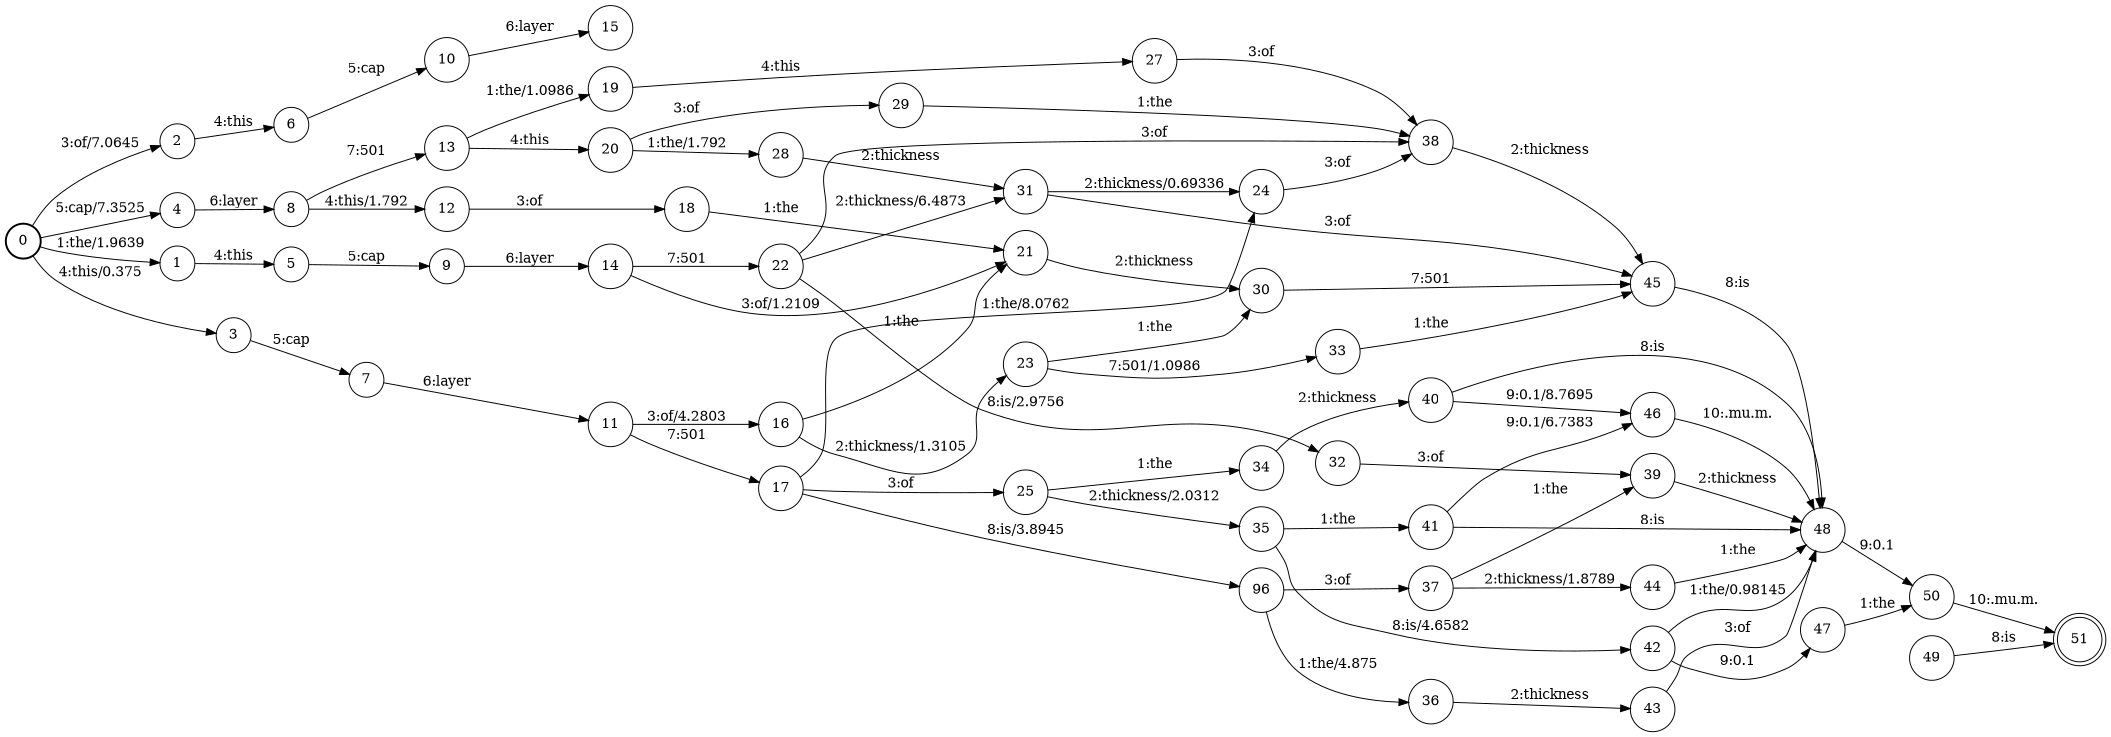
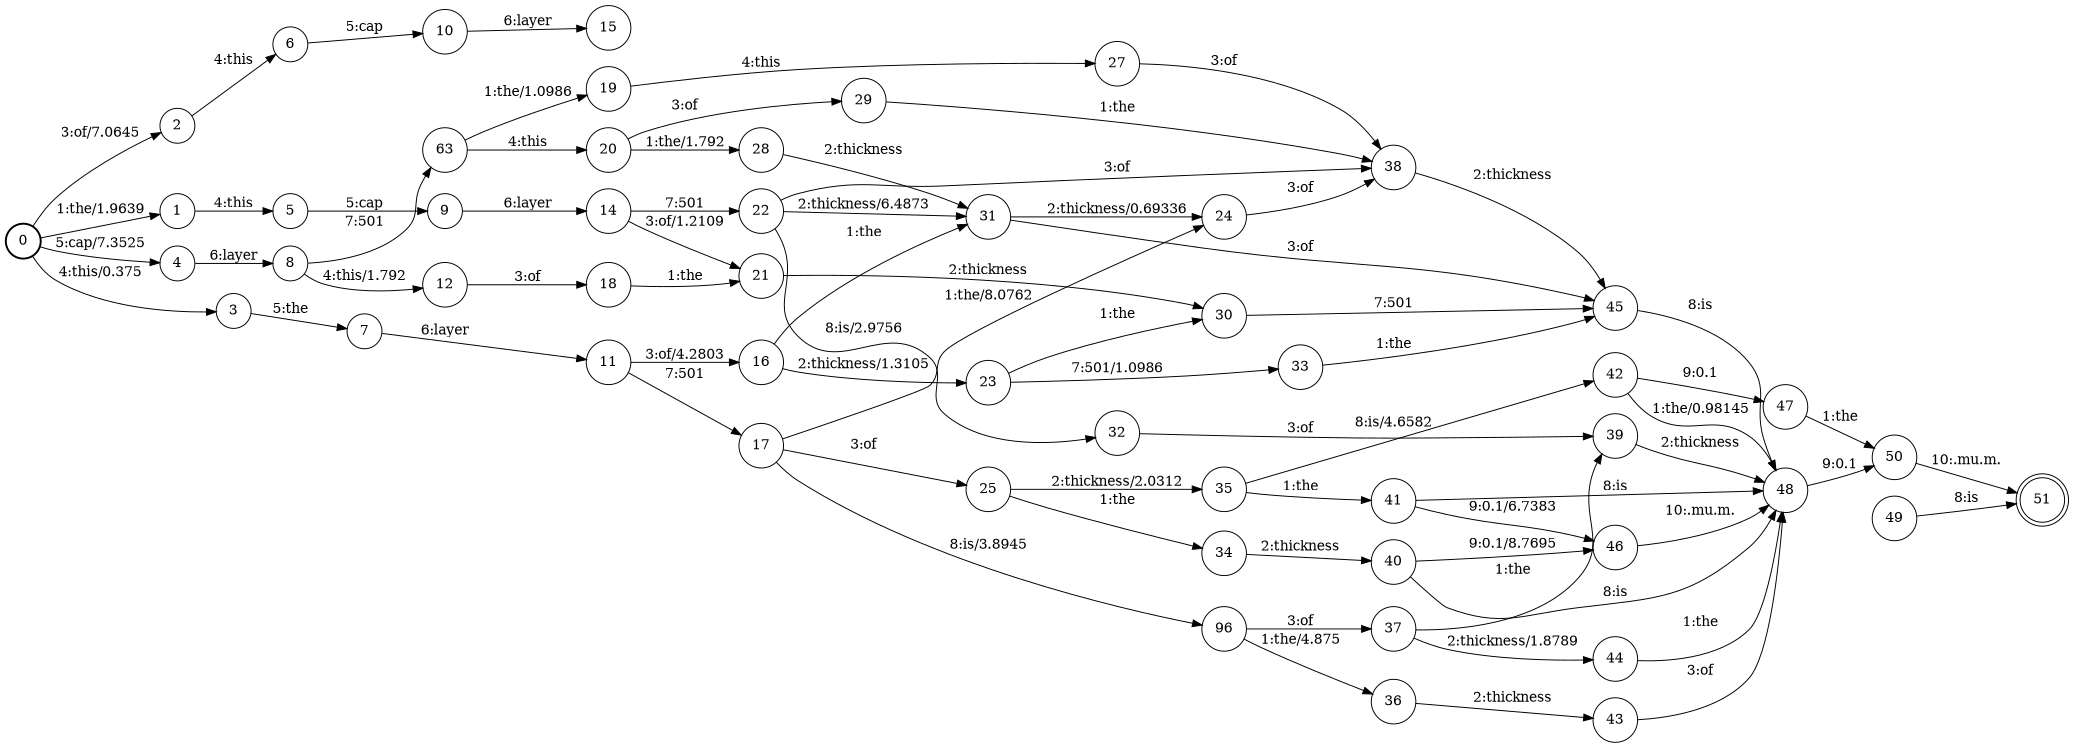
node "13": label "13" -> "63"
edge "3" -> "7": label "5:cap" -> "5:the"
edge "16" -> "21": now "16" -> "31"
